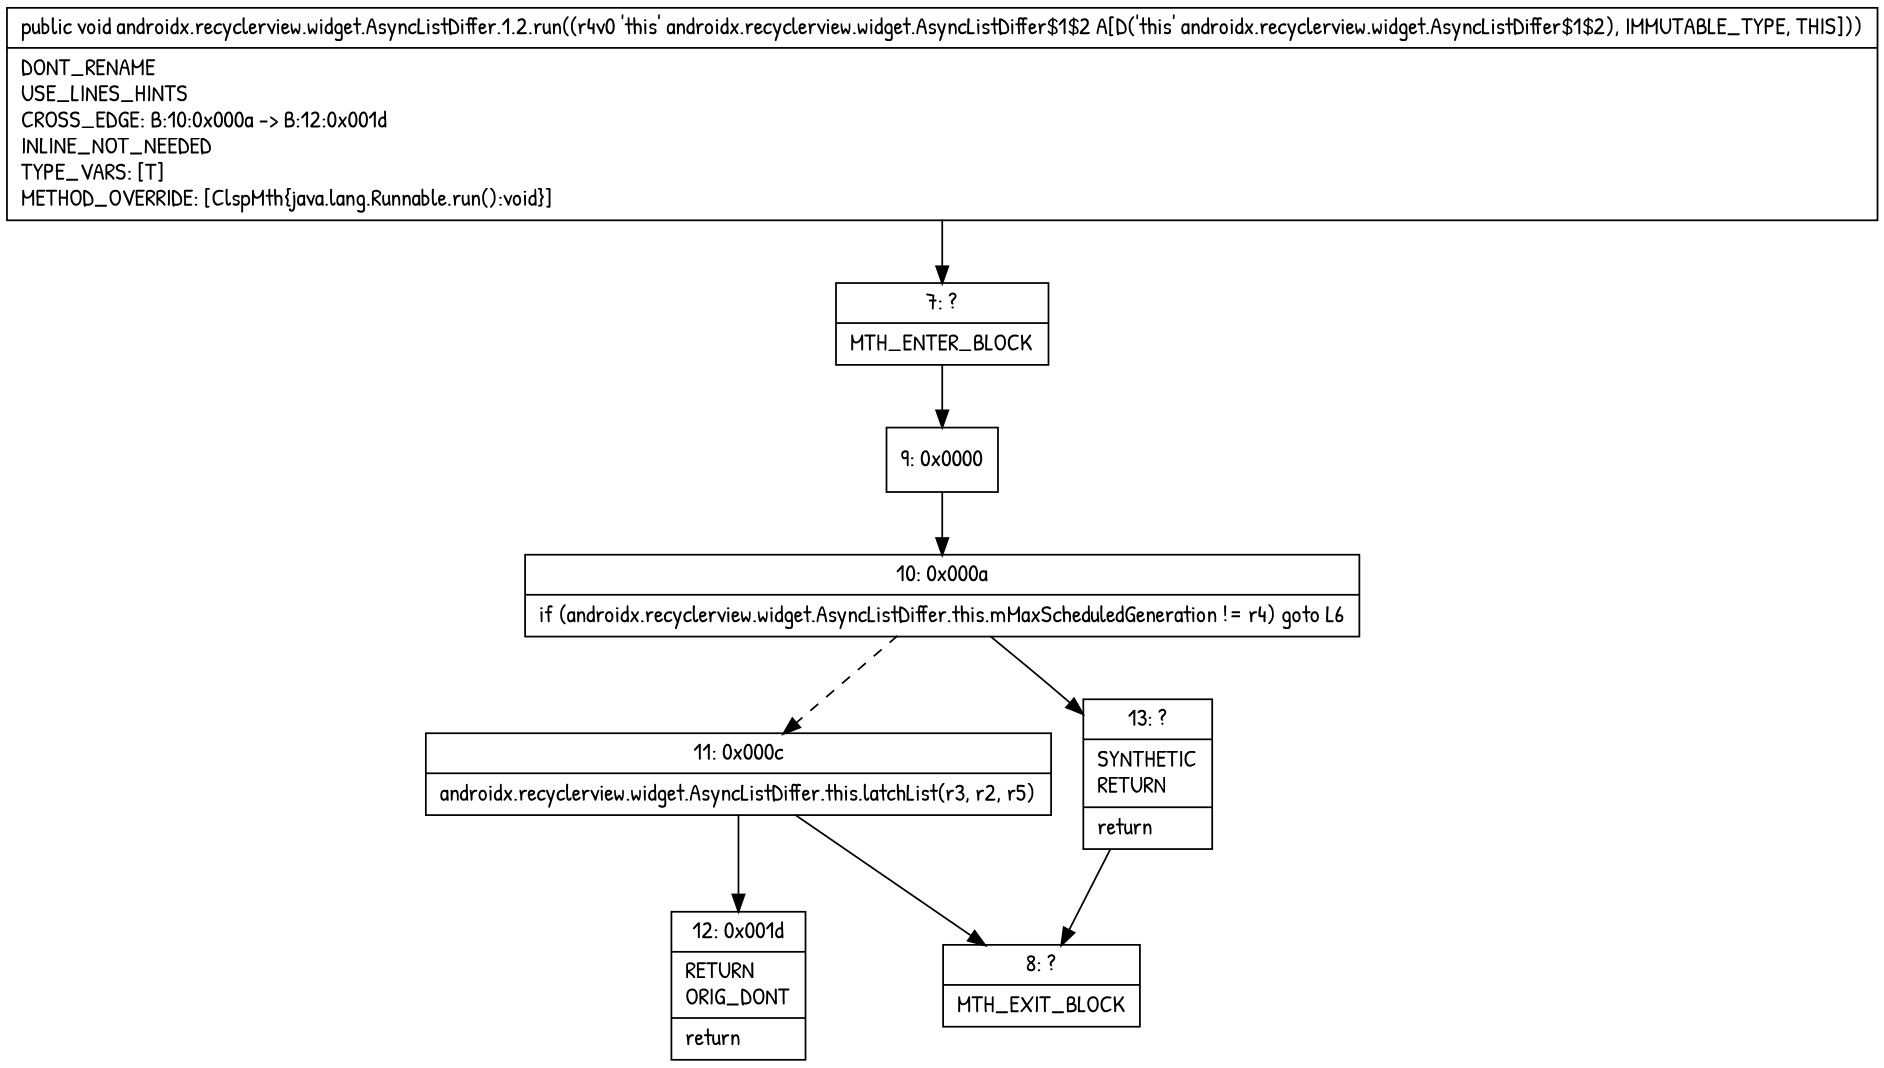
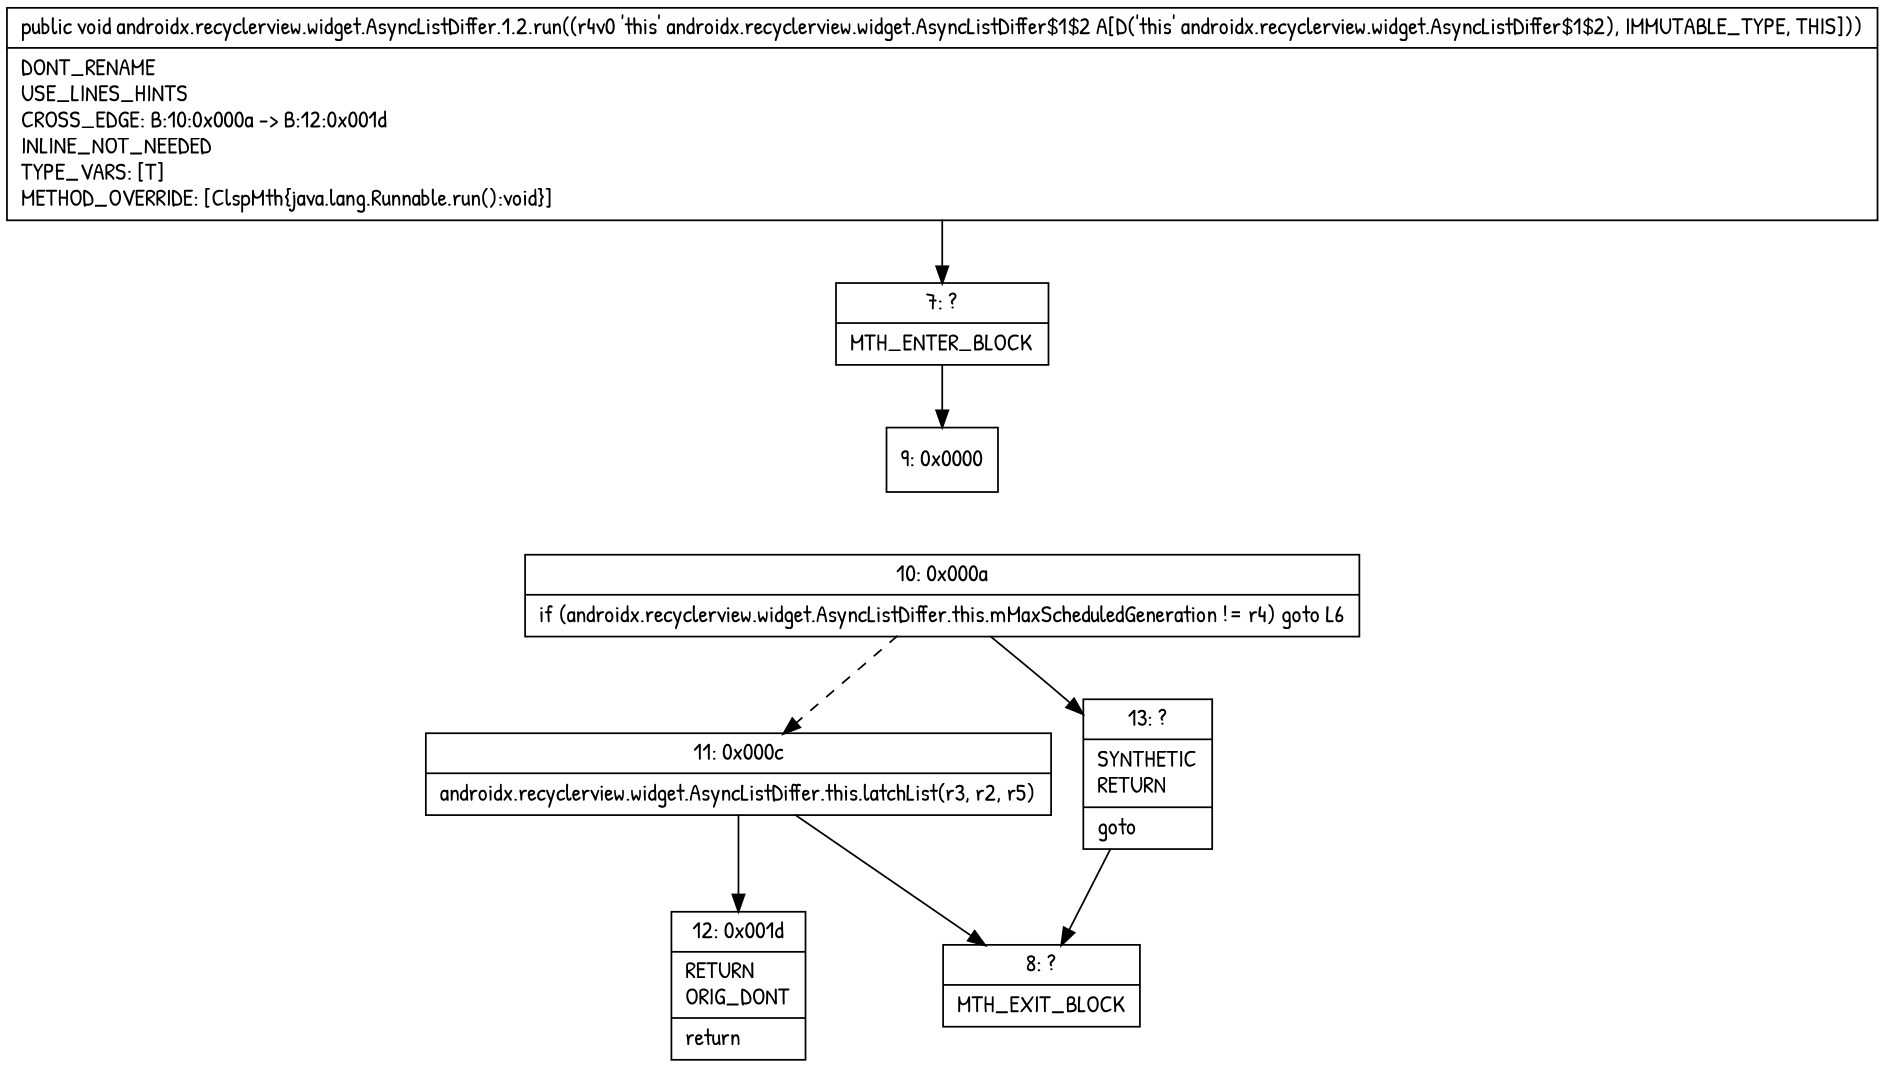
edge "9: 0x0000" -> "10: 0x000a": removed
node "13: ?": text "return" -> "goto"
